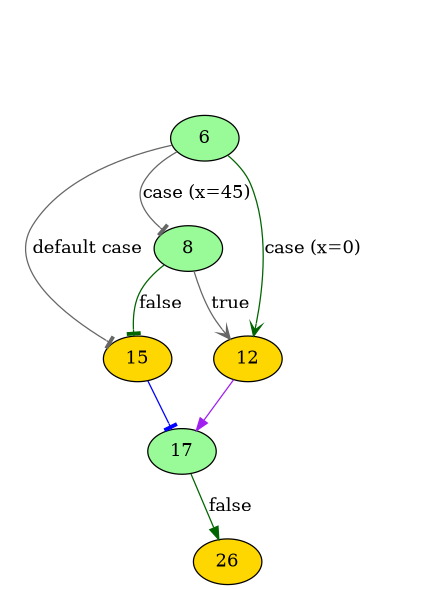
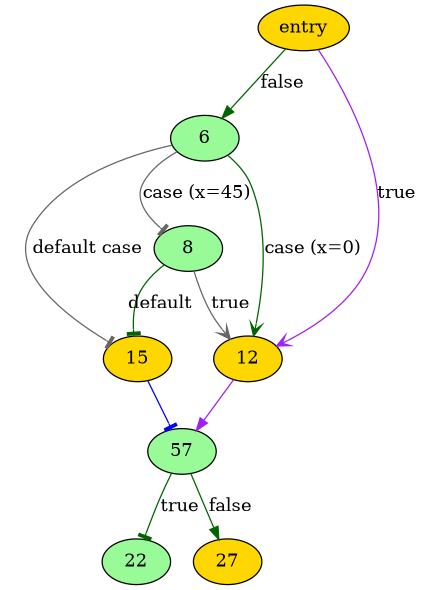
node "entry": added
edge "8" -> "15": label "false" -> "default"
node "17": label "17" -> "57"
node "22": added
node "26": label "26" -> "27"
